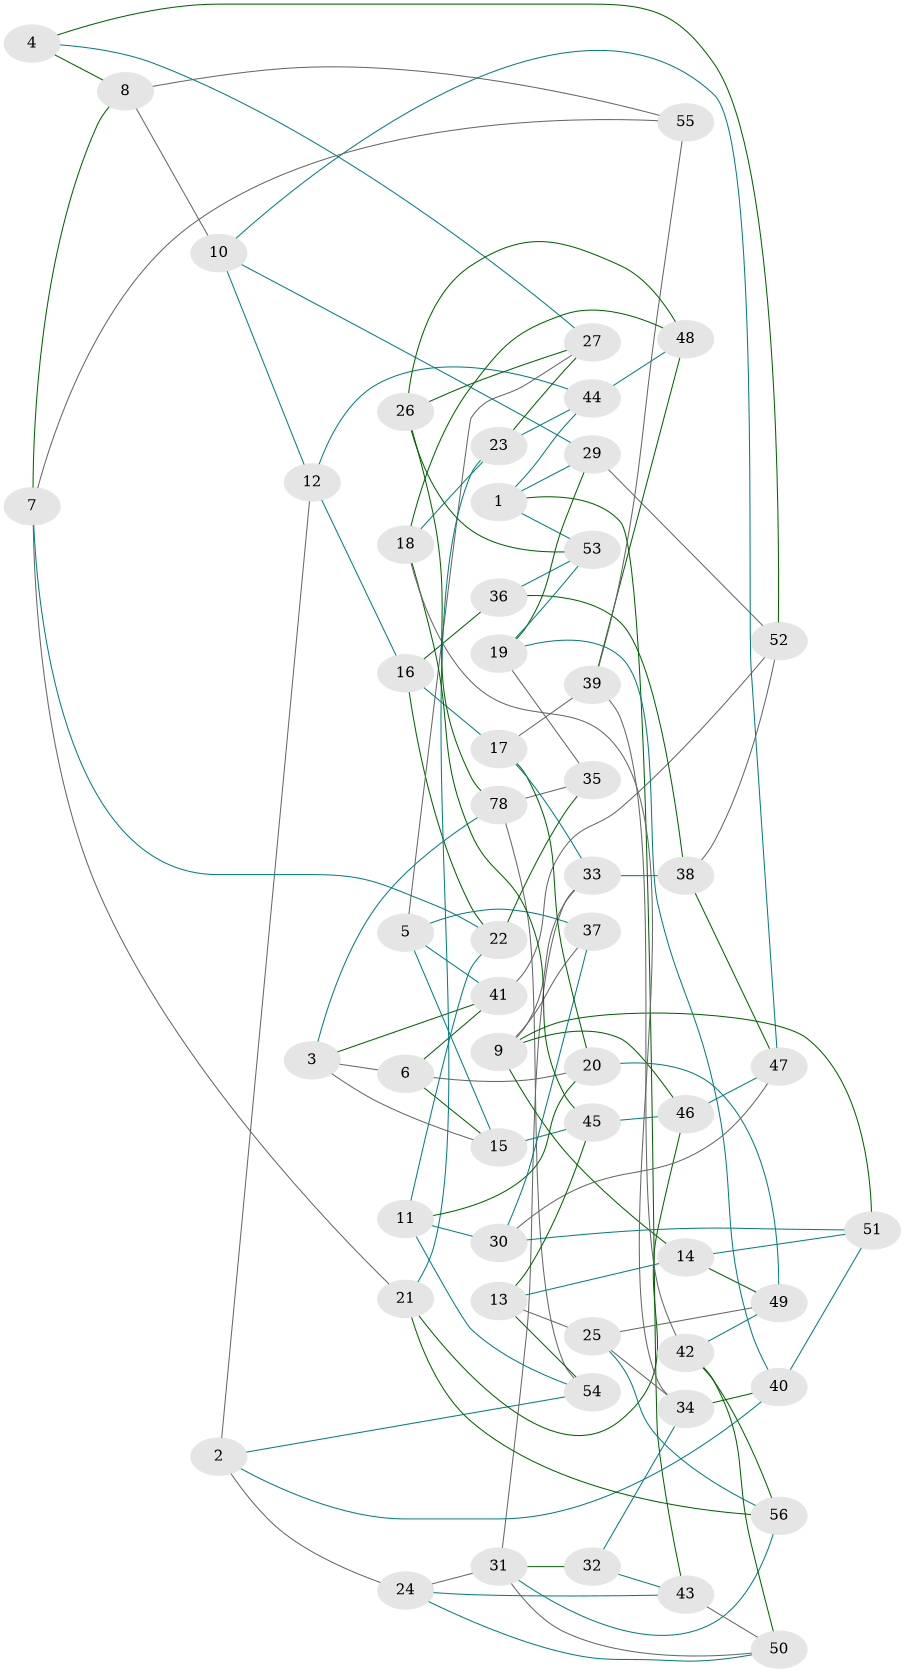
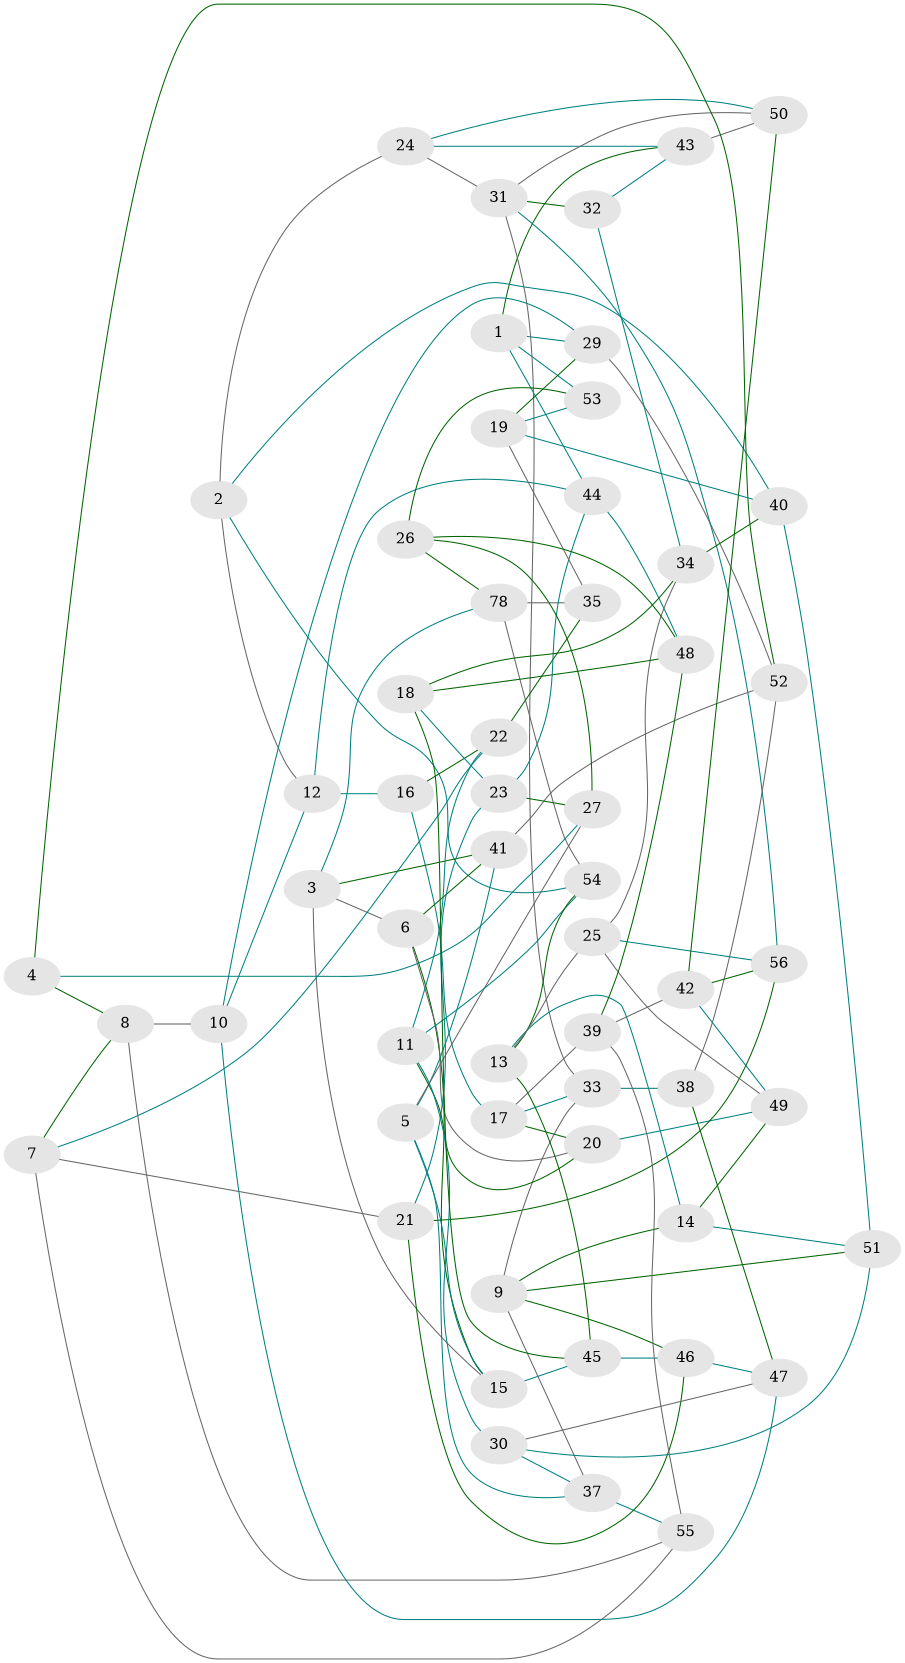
node "36": removed
edge "18" -- "34": color gray40 -> darkgreen
edge "37" -- "55": added
